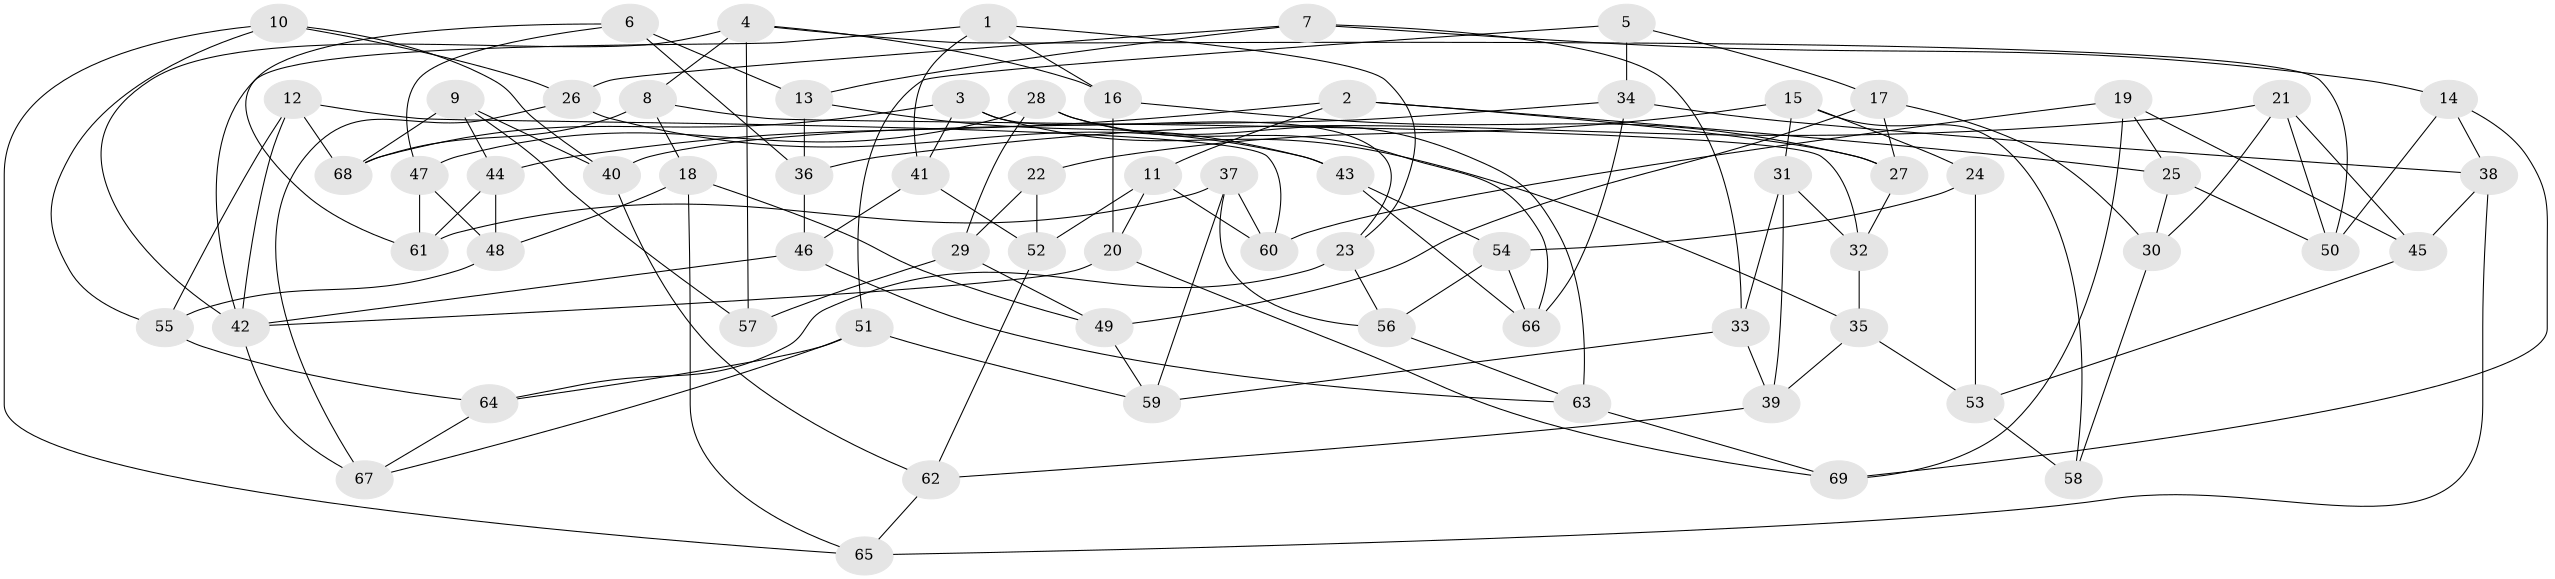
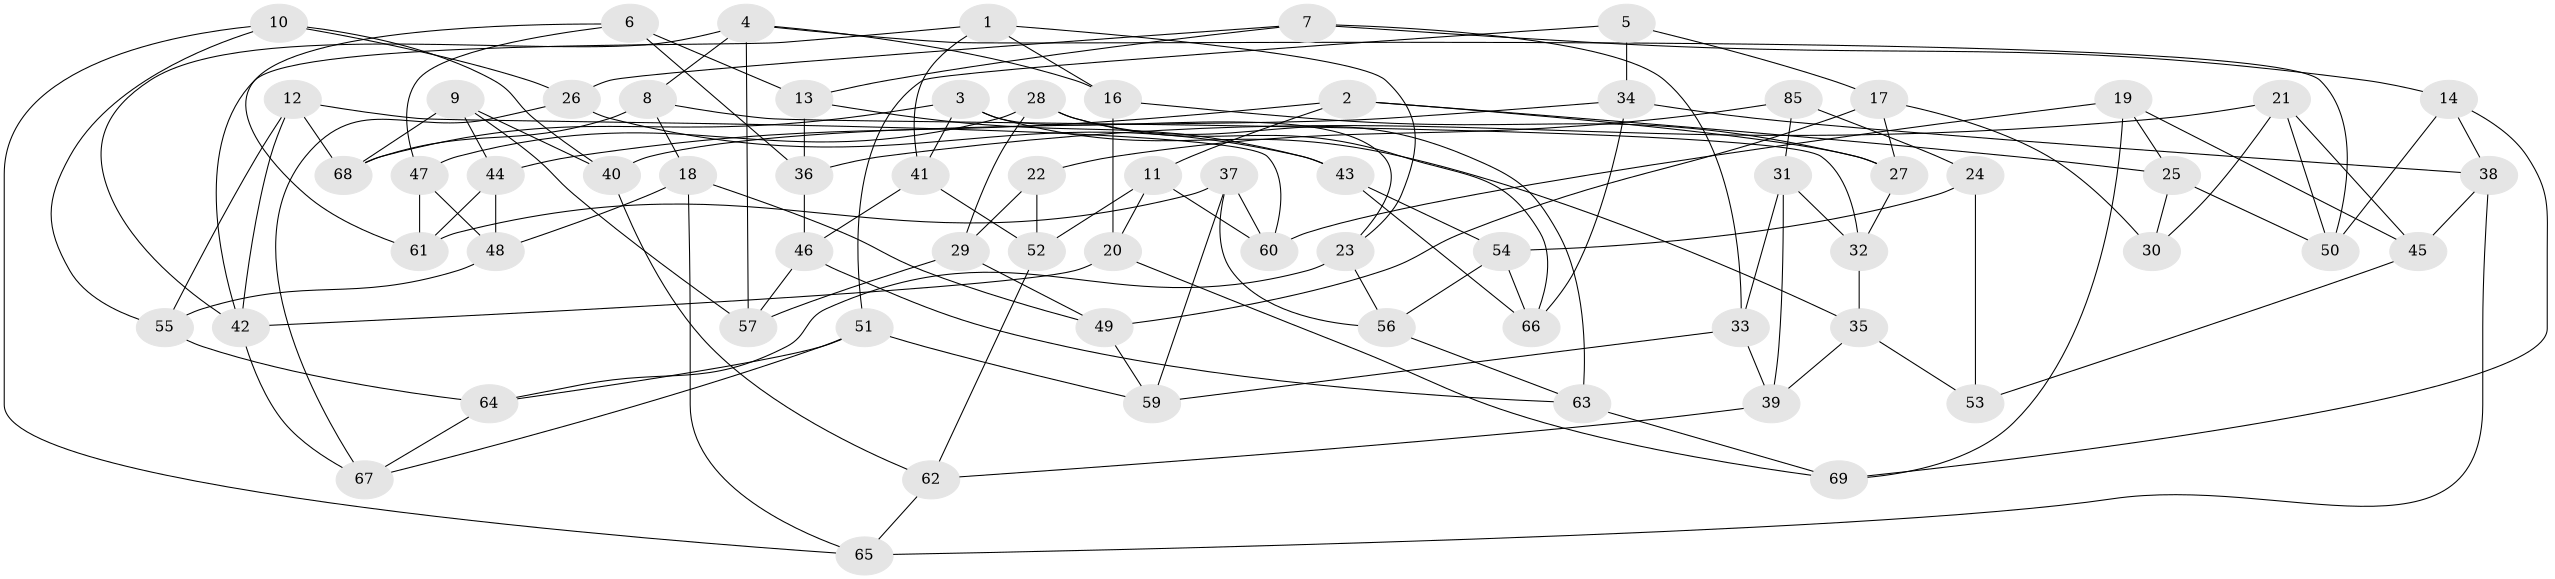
node "15": label "15" -> "85"
edge "46" -- "42": now "46" -- "57"
node "58": removed
